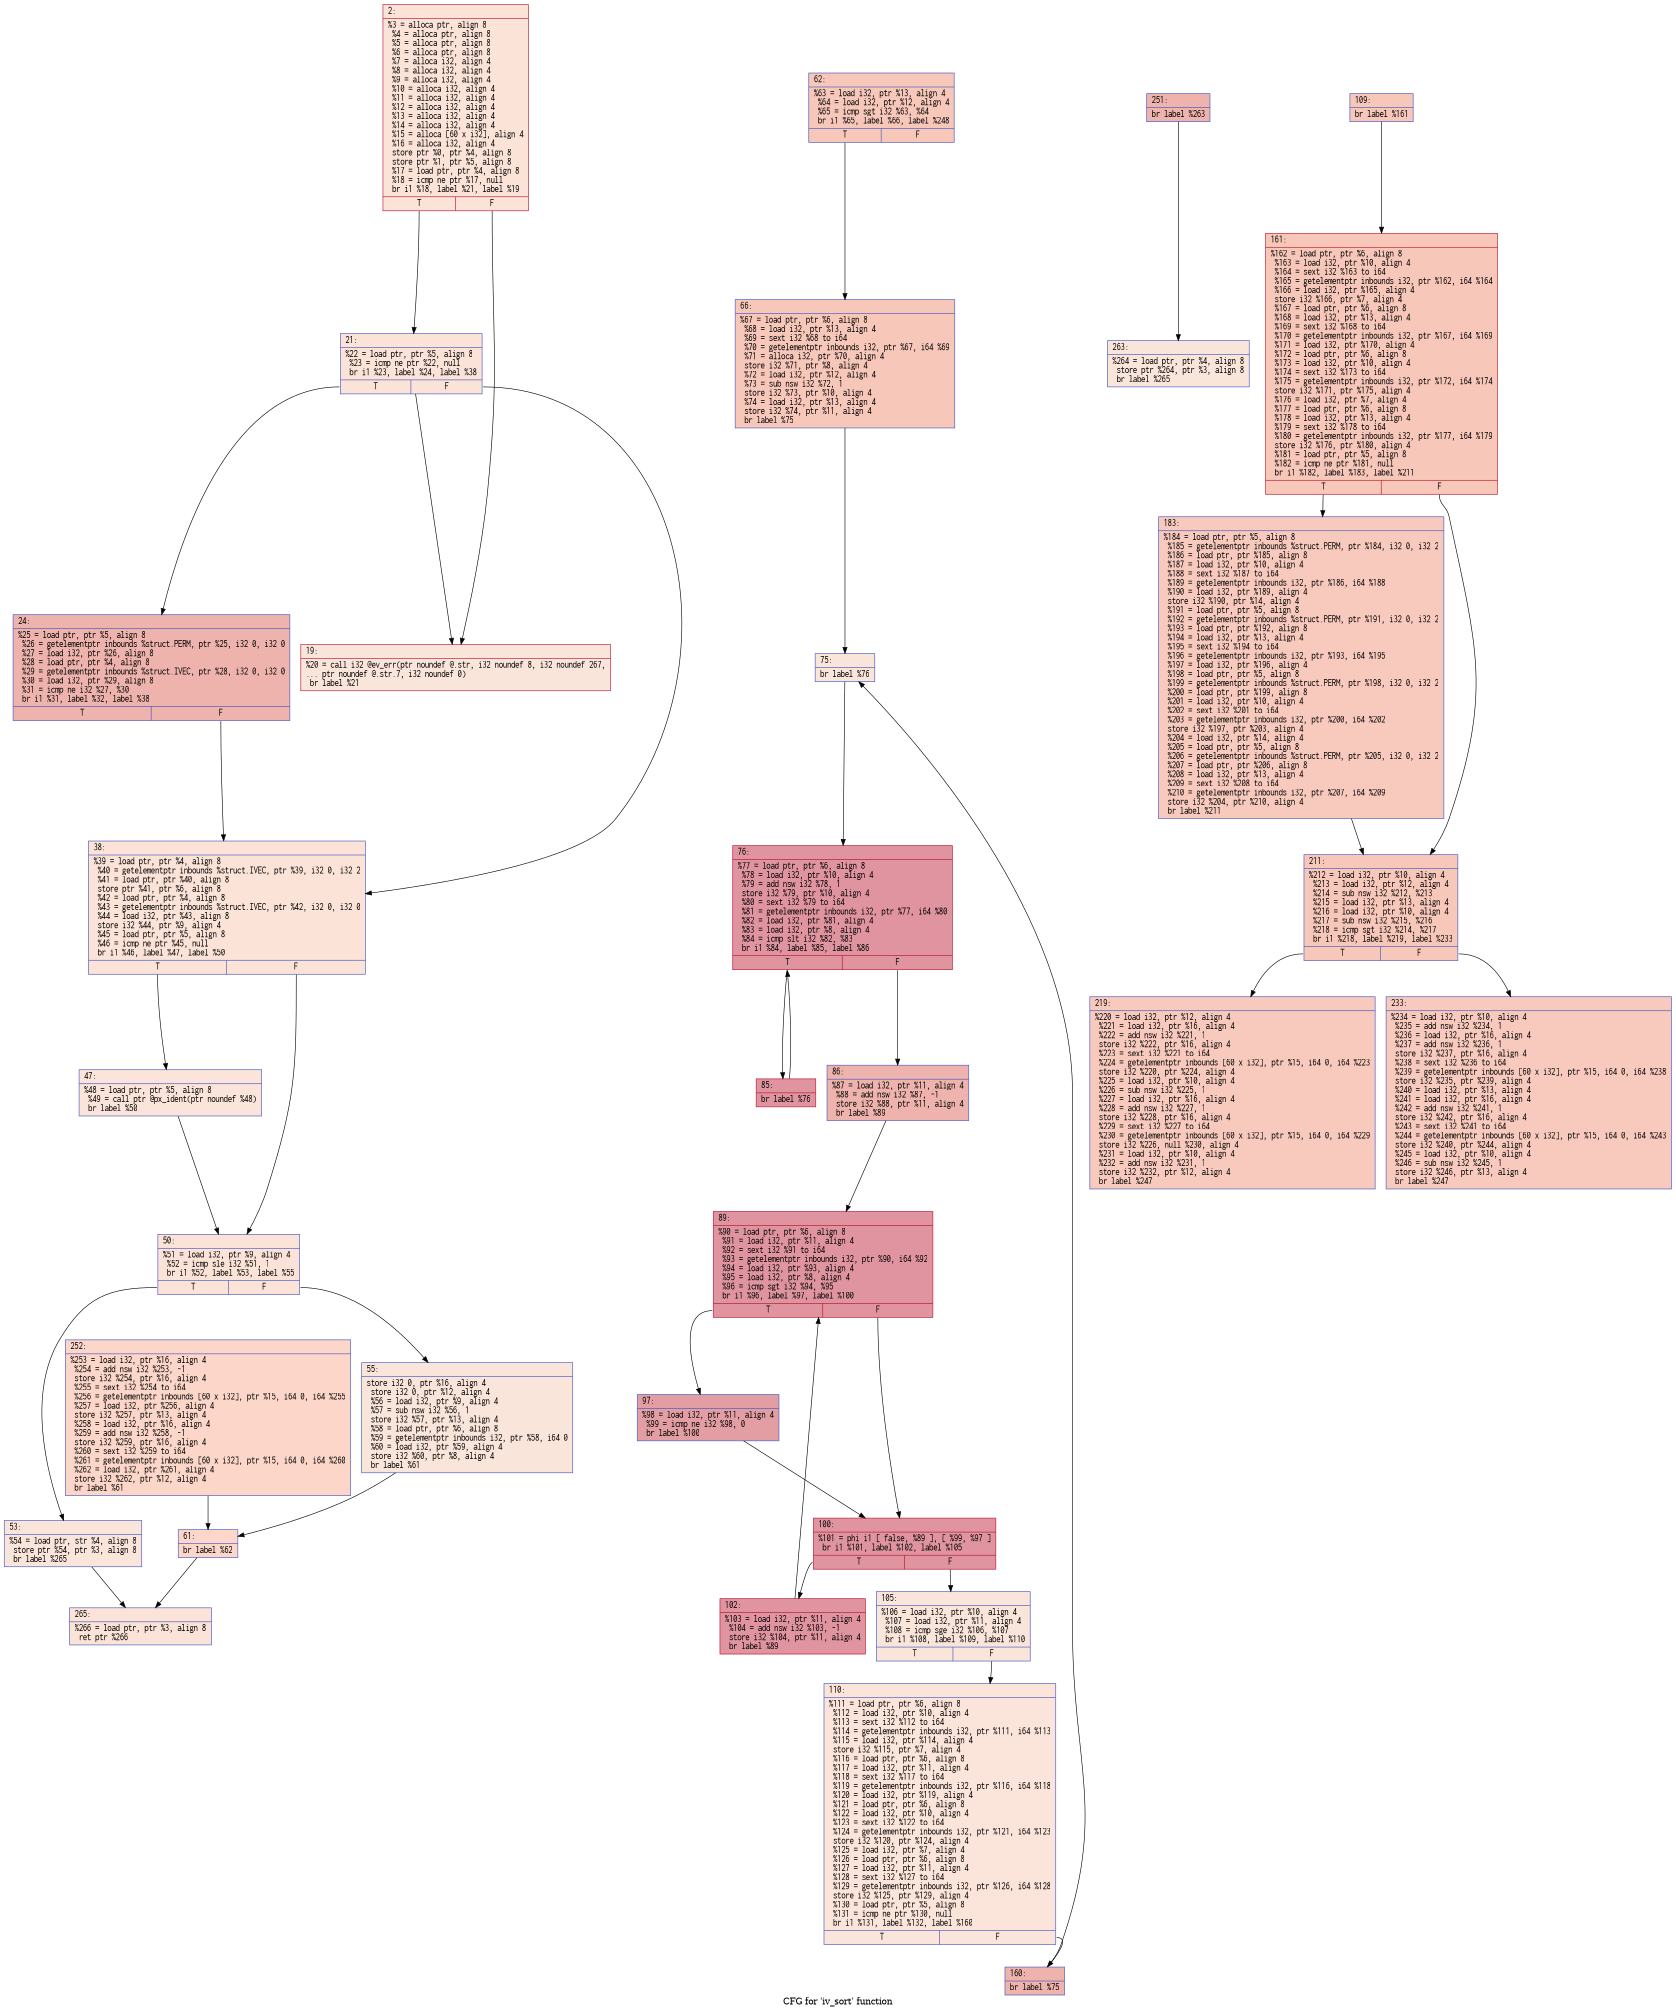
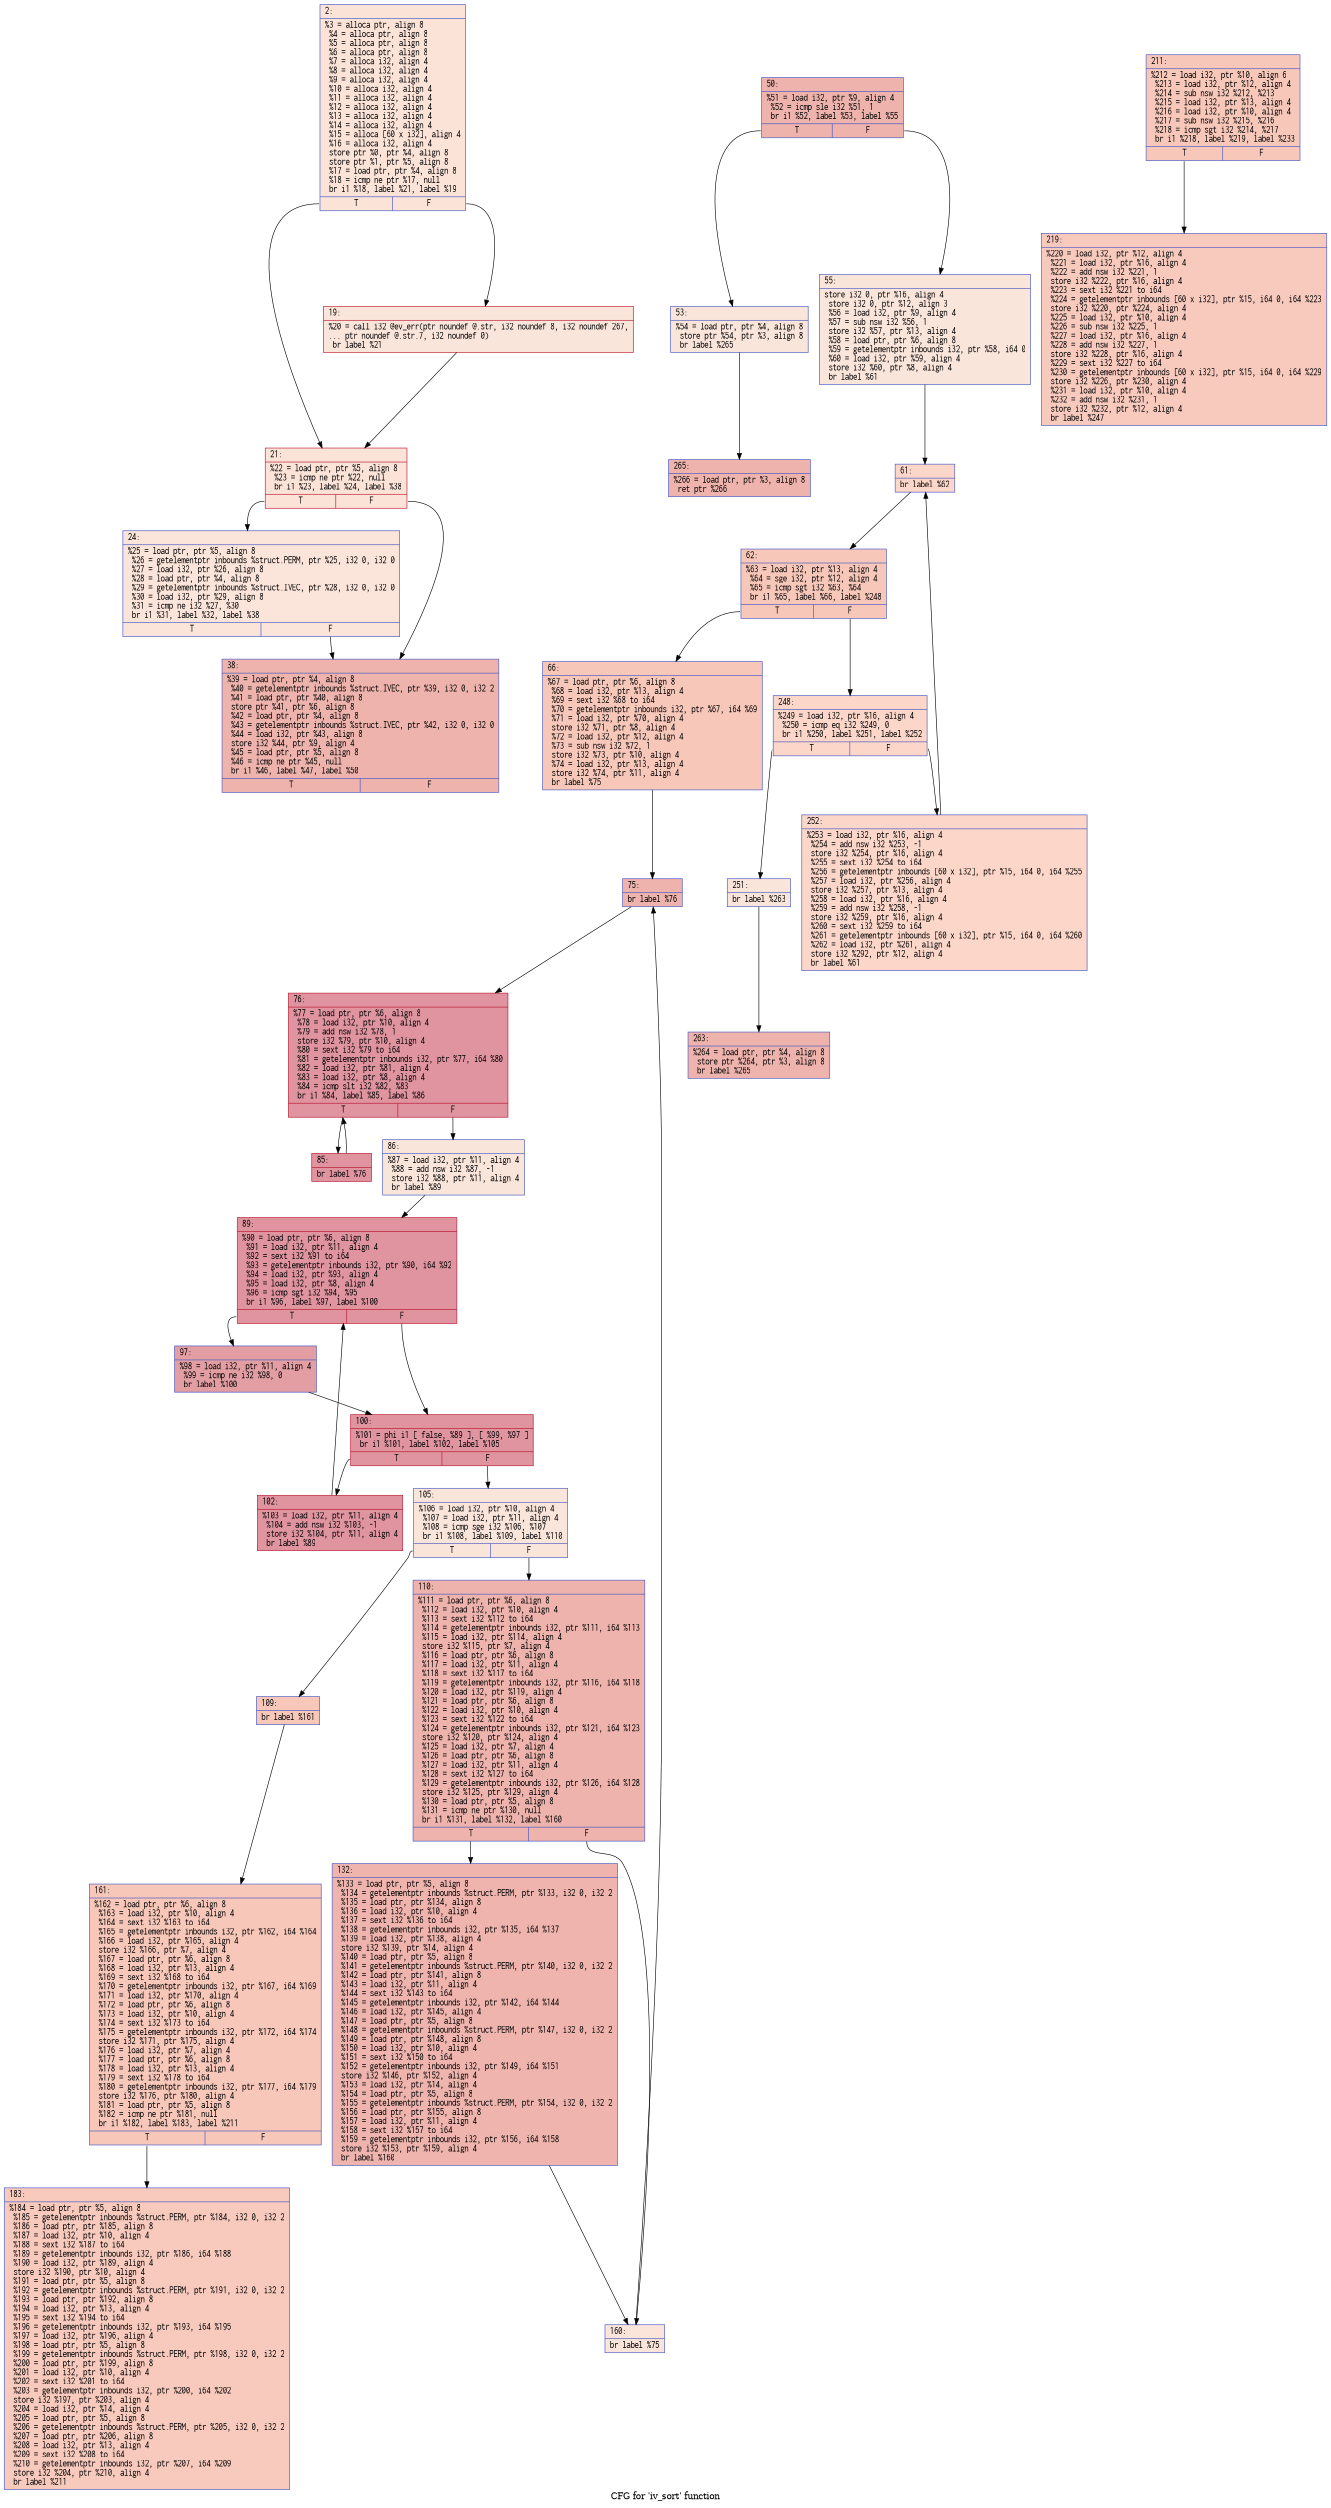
node "62:": text "%64 = load i32, ptr %12, align 4" -> "%64 = sge i32, ptr %12, align 4"
node "2:": color #b70d28ff -> #3d50c3ff
node "251:": fillcolor #d6524470 -> #f4c5ad70
node "66:": text "%71 = alloca i32, ptr %70, align 4" -> "%71 = load i32, ptr %70, align 4"
node "21:": color #3d50c3ff -> #b70d28ff
node "263:": fillcolor #f4c5ad70 -> #d6524470
node "161:": color #b70d28ff -> #3d50c3ff
edge "21:" -> "19:": reversed
node "183:": text "store i32 %190, ptr %14, align 4" -> "store i32 %190, ptr %10, align 4"
node "24:": fillcolor #d6524470 -> #f5c1a970
node "75:": fillcolor #f4c5ad70 -> #d6524470
edge "161:" -> "211:": removed
node "248:": added
edge "183:" -> "211:": removed
node "211:": text "%212 = load i32, ptr %10, align 4" -> "%212 = load i32, ptr %10, align 6"
node "38:": fillcolor #f6bfa670 -> #d6524470
node "47:": removed
node "86:": fillcolor #d6524470 -> #f4c5ad70
node "233:": removed
edge "38:" -> "50:": removed
node "219:": text "store i32 %226, null %230, align 4" -> "store i32 %226, ptr %230, align 4"
node "50:": fillcolor #f6bfa670 -> #d6524470
node "55:": text "store i32 0, ptr %12, align 4" -> "store i32 0, ptr %12, align 3"
node "252:": text "store i32 %262, ptr %12, align 4" -> "store i32 %292, ptr %12, align 4"
node "53:": text "%54 = load ptr, str %4, align 8" -> "%54 = load ptr, ptr %4, align 8"
edge "61:" -> "265:": now "61:" -> "62:"
edge "105:" -> "109:": added
node "265:": fillcolor #f6bfa670 -> #d6524470
node "110:": fillcolor #f5c1a970 -> #d6524470
node "160:": fillcolor #d6524470 -> #f5c1a970
node "132:": added
